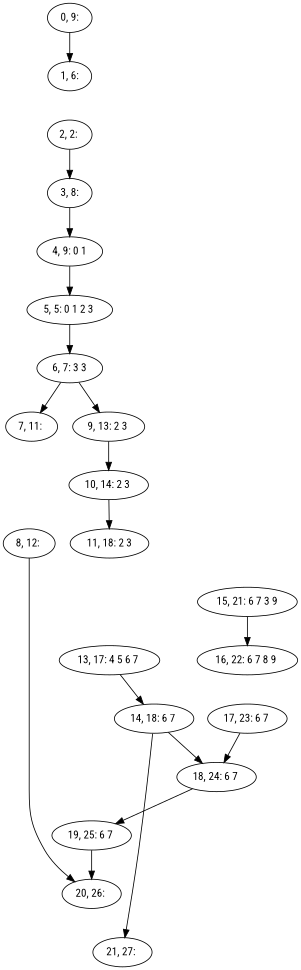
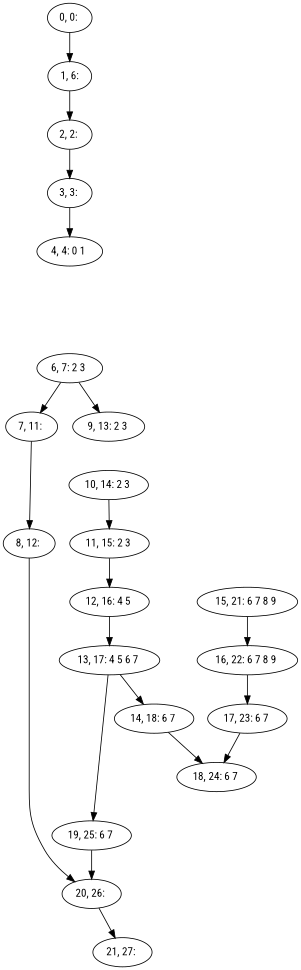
node "0, 9:": label "0, 9:" -> "0, 0:"
edge "1, 6:" -> "2, 2:": added
node "3, 8:": label "3, 8:" -> "3, 3:"
node "4, 9: 0 1": label "4, 9: 0 1" -> "4, 4: 0 1"
node "5, 5: 0 1 2 3": removed
node "6, 7: 3 3": label "6, 7: 3 3" -> "6, 7: 2 3"
edge "9, 13: 2 3" -> "10, 14: 2 3": removed
edge "7, 11:" -> "8, 12:": added
node "11, 18: 2 3": label "11, 18: 2 3" -> "11, 15: 2 3"
node "12, 16: 4 5": added
node "15, 21: 6 7 3 9": label "15, 21: 6 7 3 9" -> "15, 21: 6 7 8 9"
edge "16, 22: 6 7 8 9" -> "17, 23: 6 7": added
edge "18, 24: 6 7" -> "19, 25: 6 7": now "13, 17: 4 5 6 7" -> "19, 25: 6 7"
edge "14, 18: 6 7" -> "21, 27:": now "20, 26:" -> "21, 27:"
